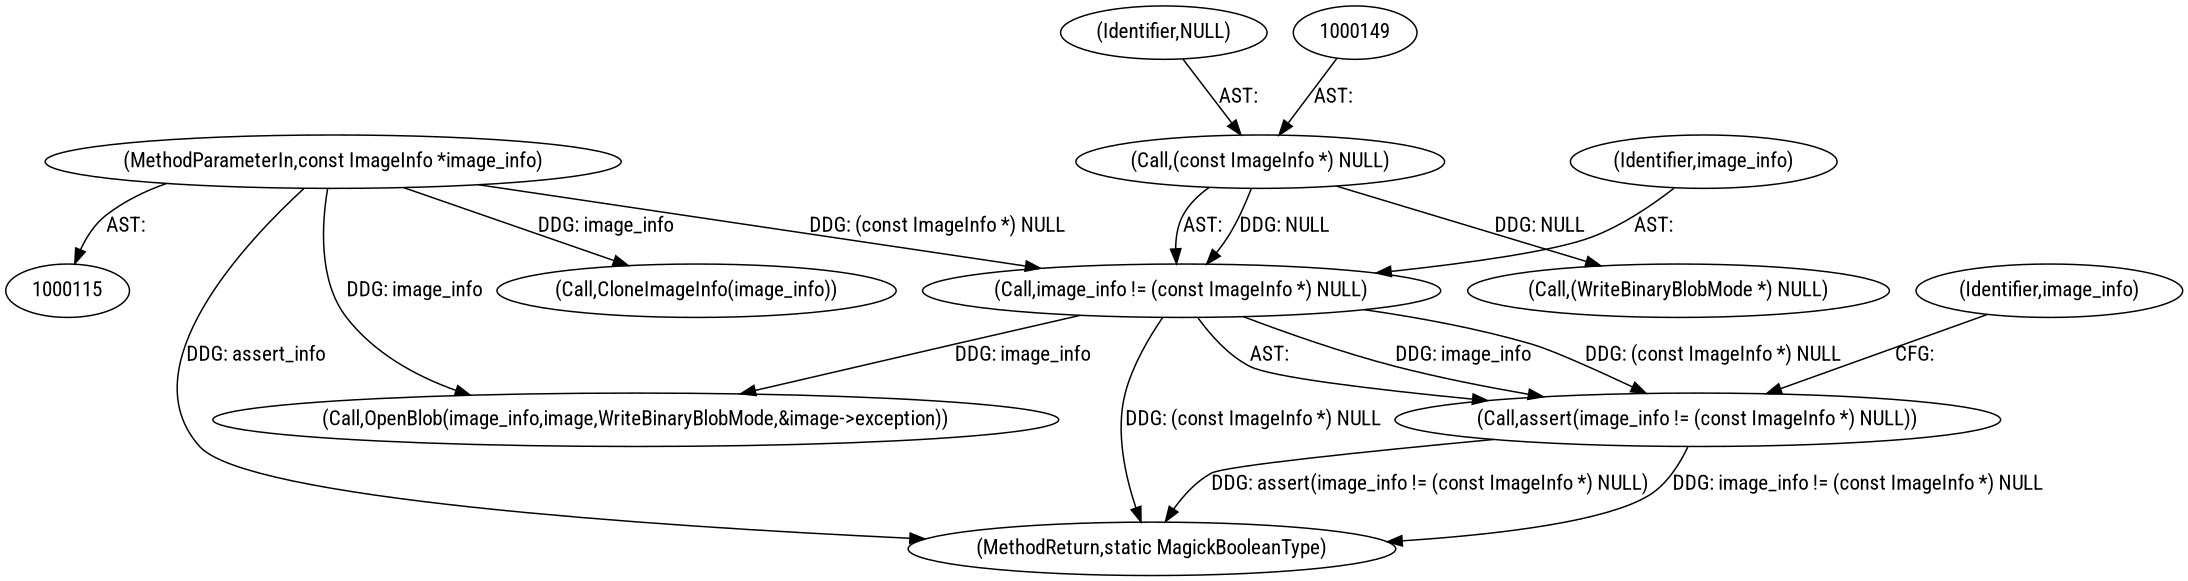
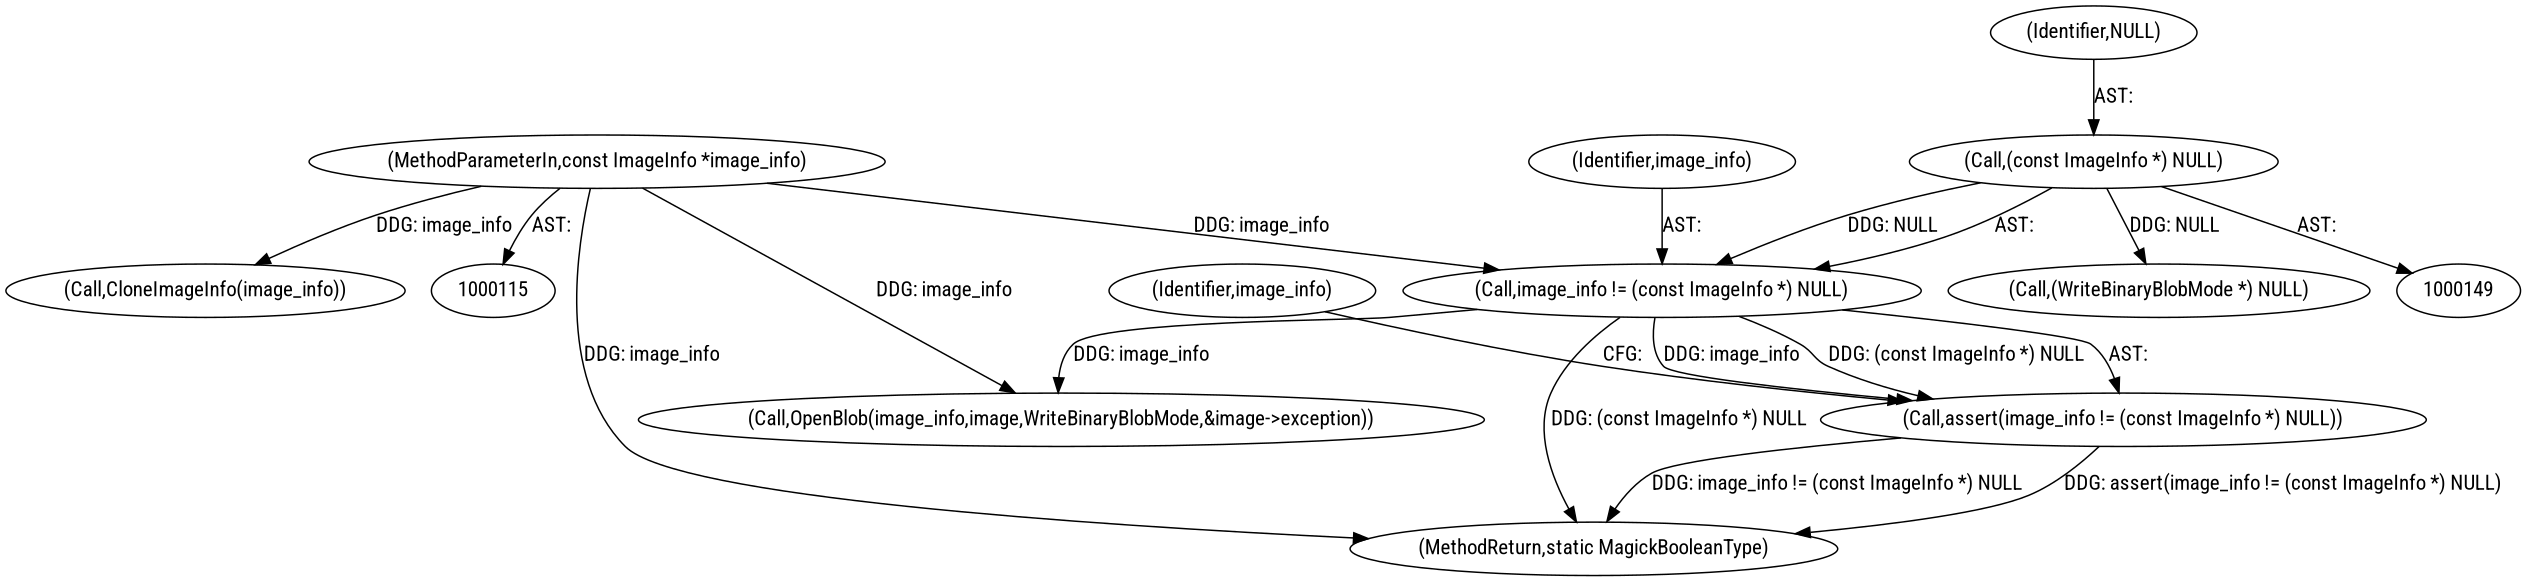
edge "1000149" -> "(Call,(const ImageInfo *) NULL)": reversed
edge "(MethodParameterIn,const ImageInfo *image_info)" -> "(Call,image_info != (const ImageInfo *) NULL)": label "DDG: (const ImageInfo *) NULL" -> "DDG: image_info"
edge "(MethodParameterIn,const ImageInfo *image_info)" -> "(MethodReturn,static MagickBooleanType)": label "DDG: assert_info" -> "DDG: image_info"
